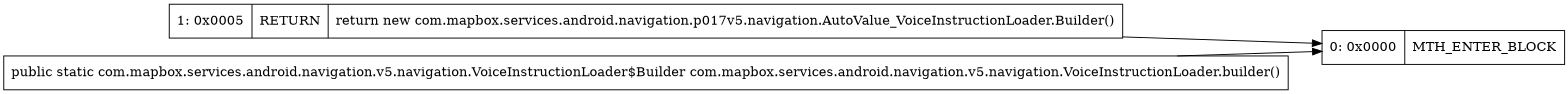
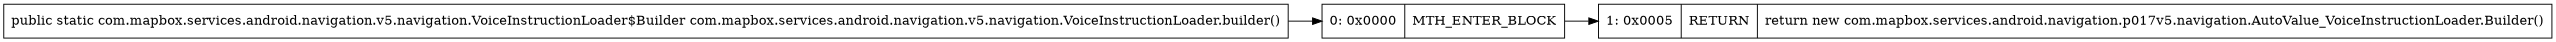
edge "1: 0x0005" -> "0: 0x0000": reversed
